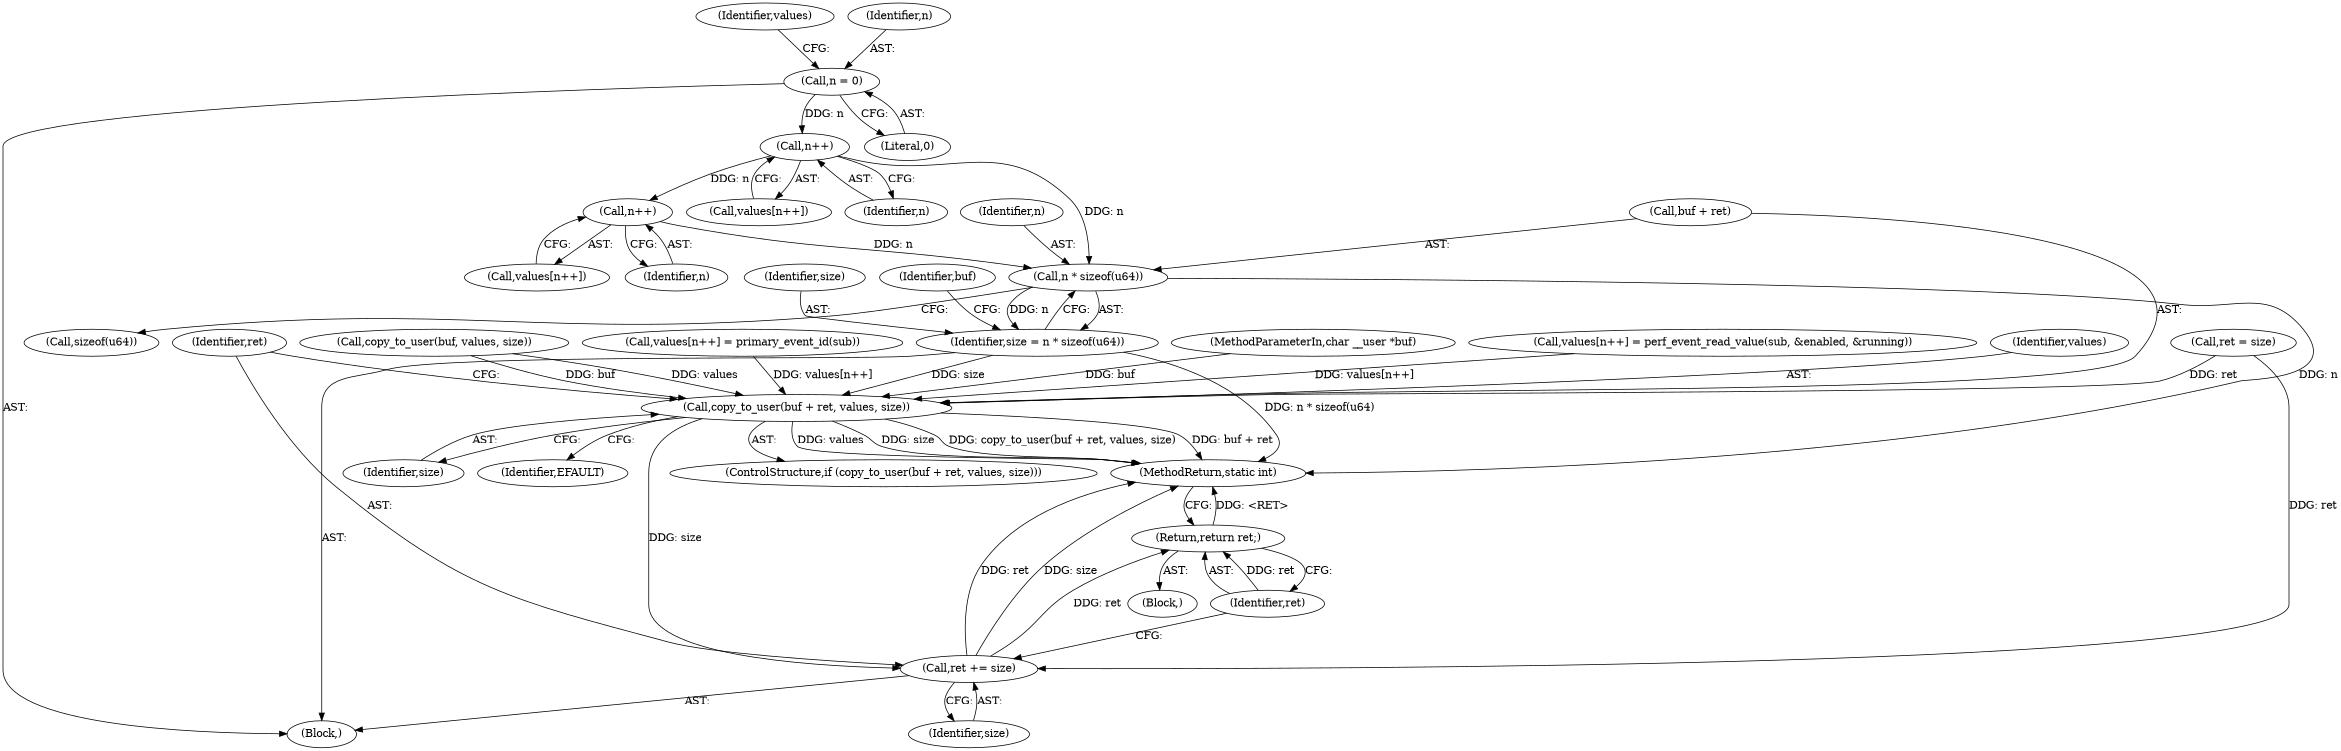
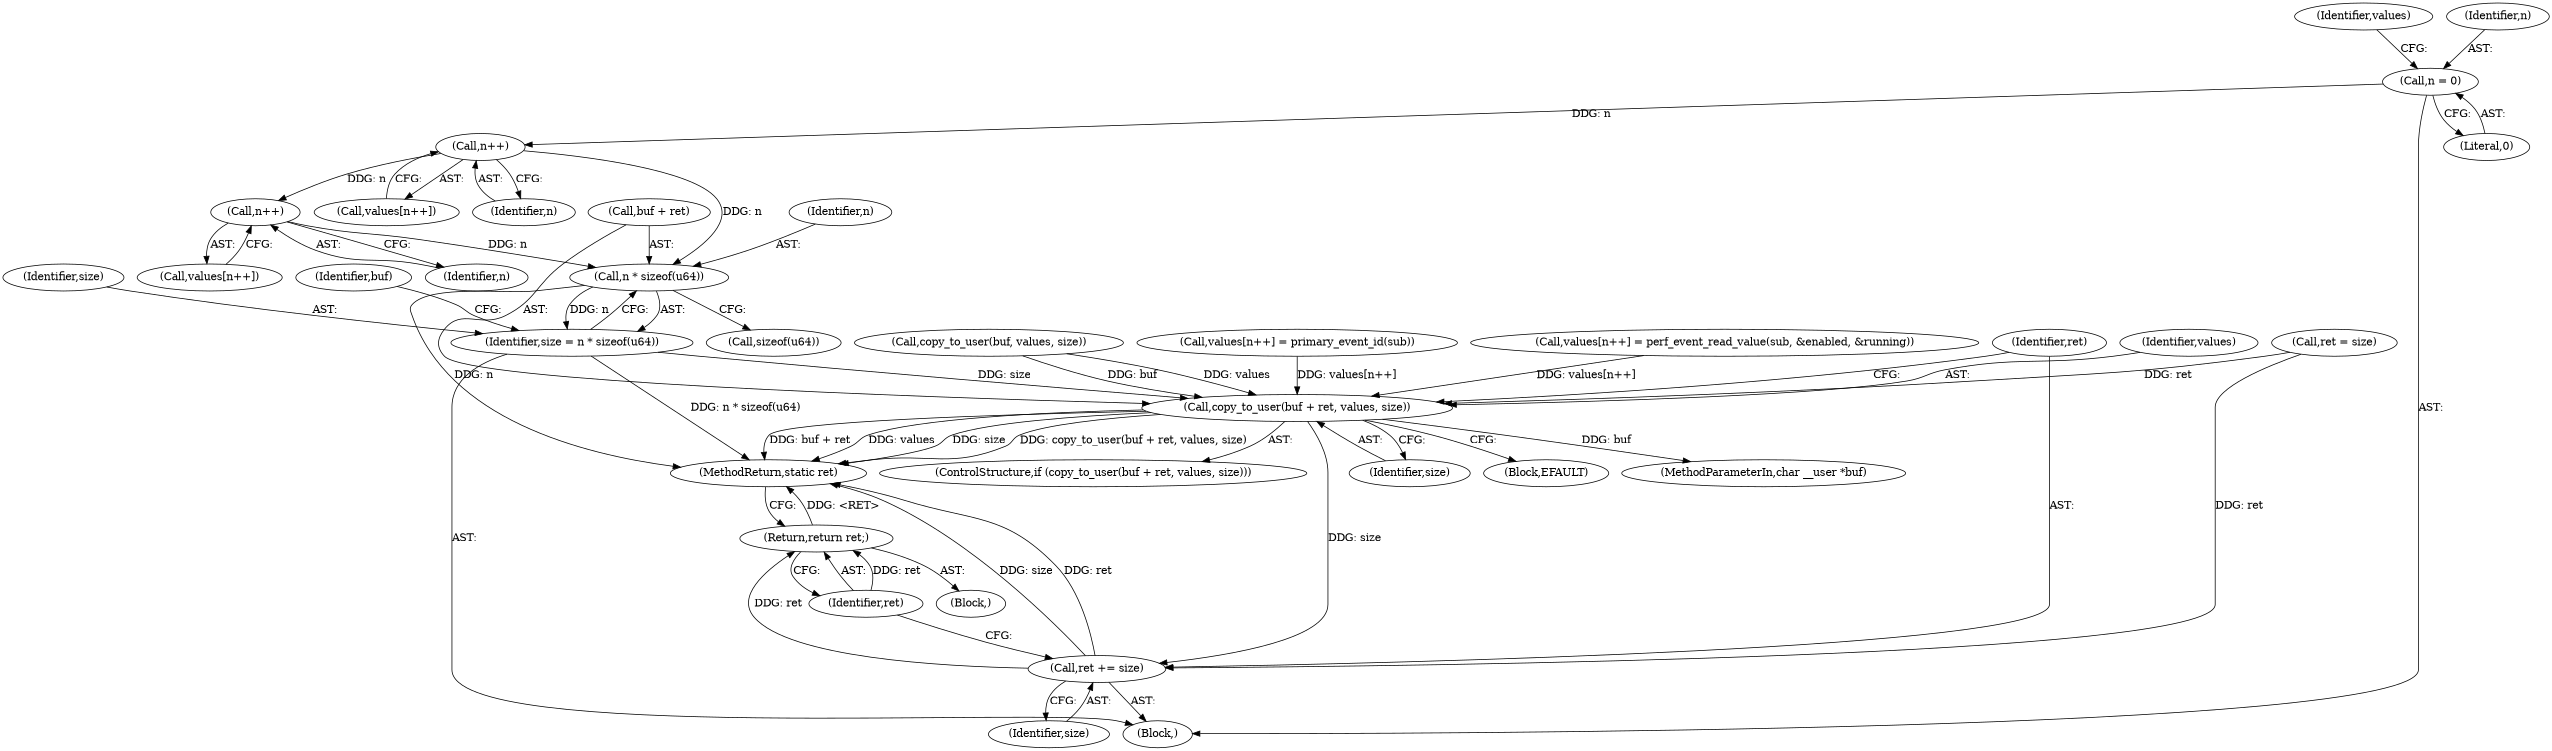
edge "(MethodParameterIn,char __user *buf)" -> "(Call,copy_to_user(buf + ret, values, size))": reversed
node "(Identifier,EFAULT)": label "(Identifier,EFAULT)" -> "(Block,EFAULT)"
node "(MethodReturn,static int)": label "(MethodReturn,static int)" -> "(MethodReturn,static ret)"
